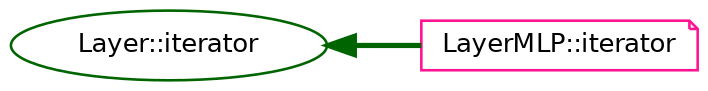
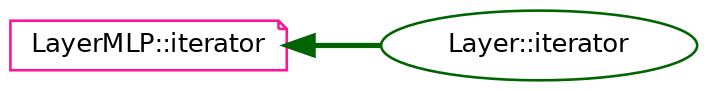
edge "LayerMLP::iterator" -> "Layer::iterator": reversed
